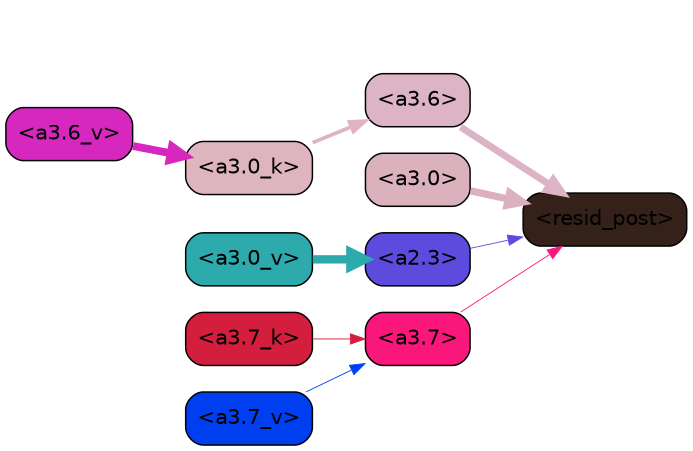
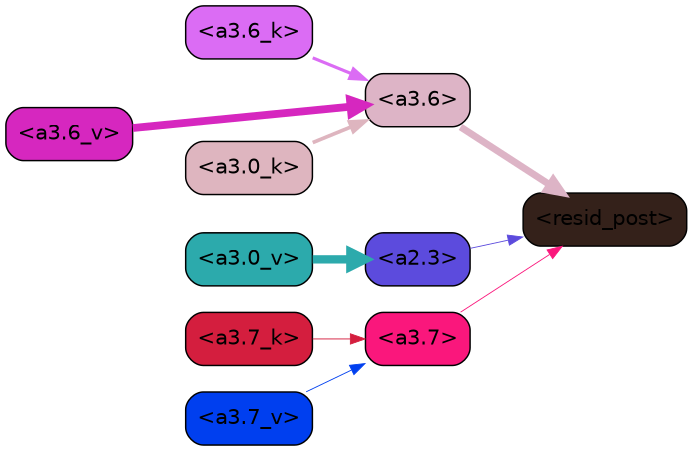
node "<a3.6_k>": added
edge "<a3.6_v>" -> "<a3.0_k>": now "<a3.6_v>" -> "<a3.6>"
node "<a3.0>": removed
